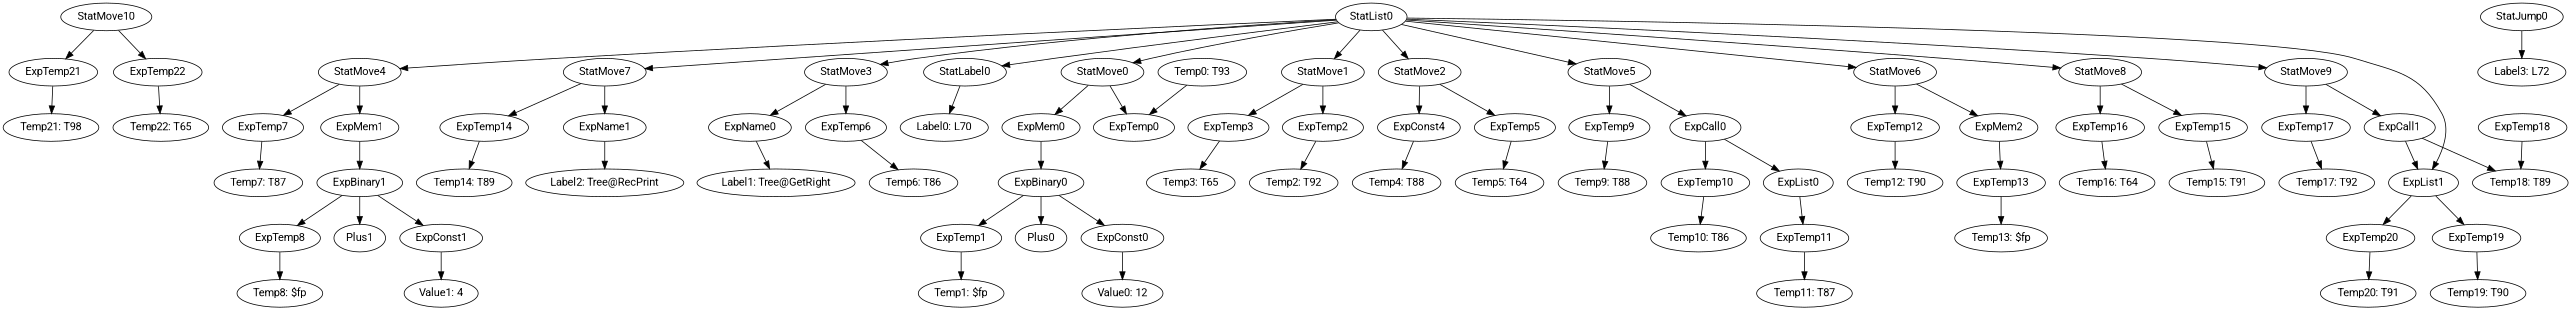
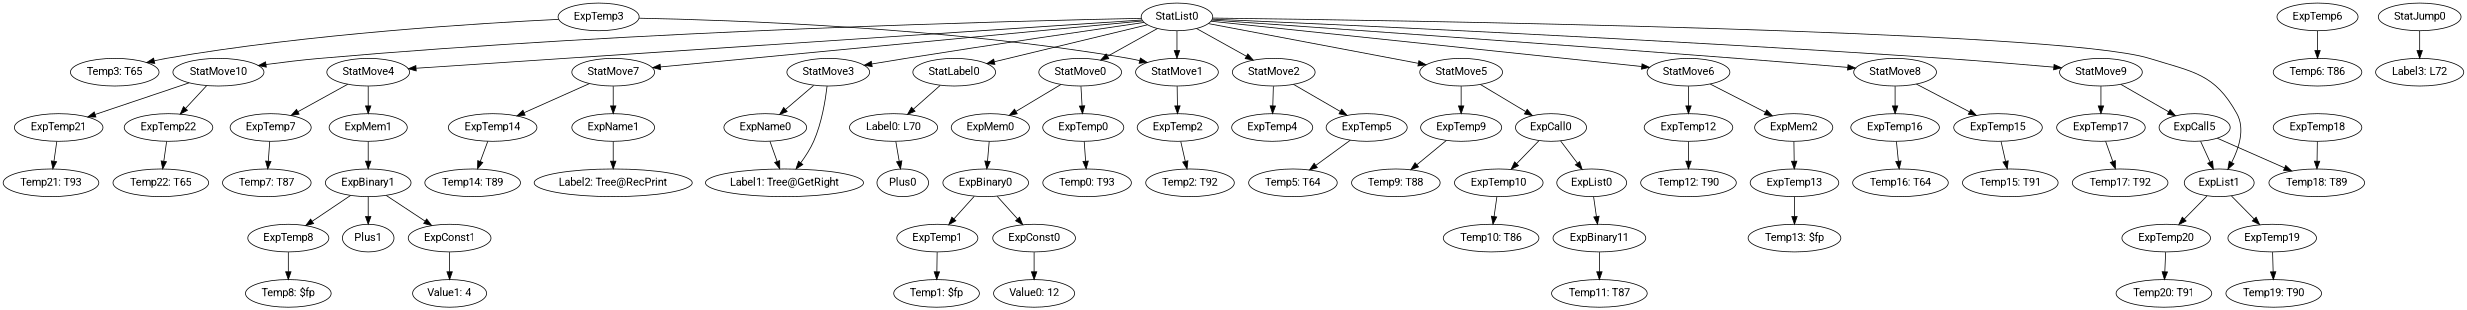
edge "StatList0" -> "StatMove10": added
edge "StatMove3" -> "ExpTemp6": now "StatMove3" -> "Label1: Tree@GetRight"
edge "Temp0: T93" -> "ExpTemp0": reversed
edge "StatMove1" -> "ExpTemp3": reversed
node "Temp21: T98": label "Temp21: T98" -> "Temp21: T93"
node "ExpConst4": label "ExpConst4" -> "ExpTemp4"
node "ExpCall1": label "ExpCall1" -> "ExpCall5"
node "Temp4: T88": removed
edge "ExpBinary0" -> "Plus0": now "Label0: L70" -> "Plus0"
node "ExpTemp11": label "ExpTemp11" -> "ExpBinary11"
